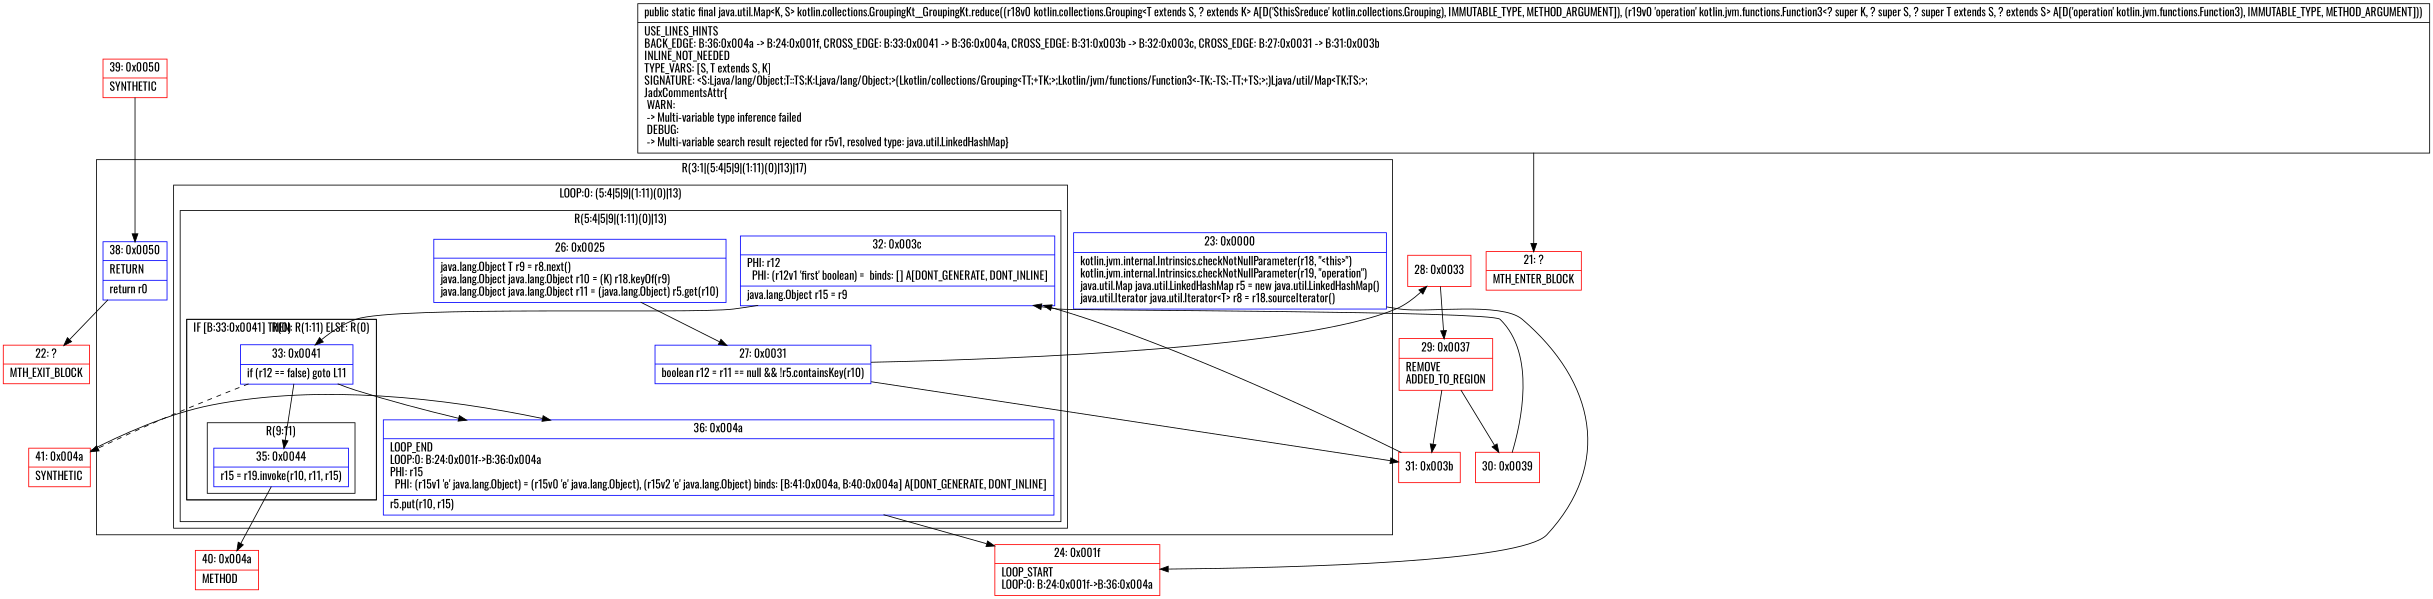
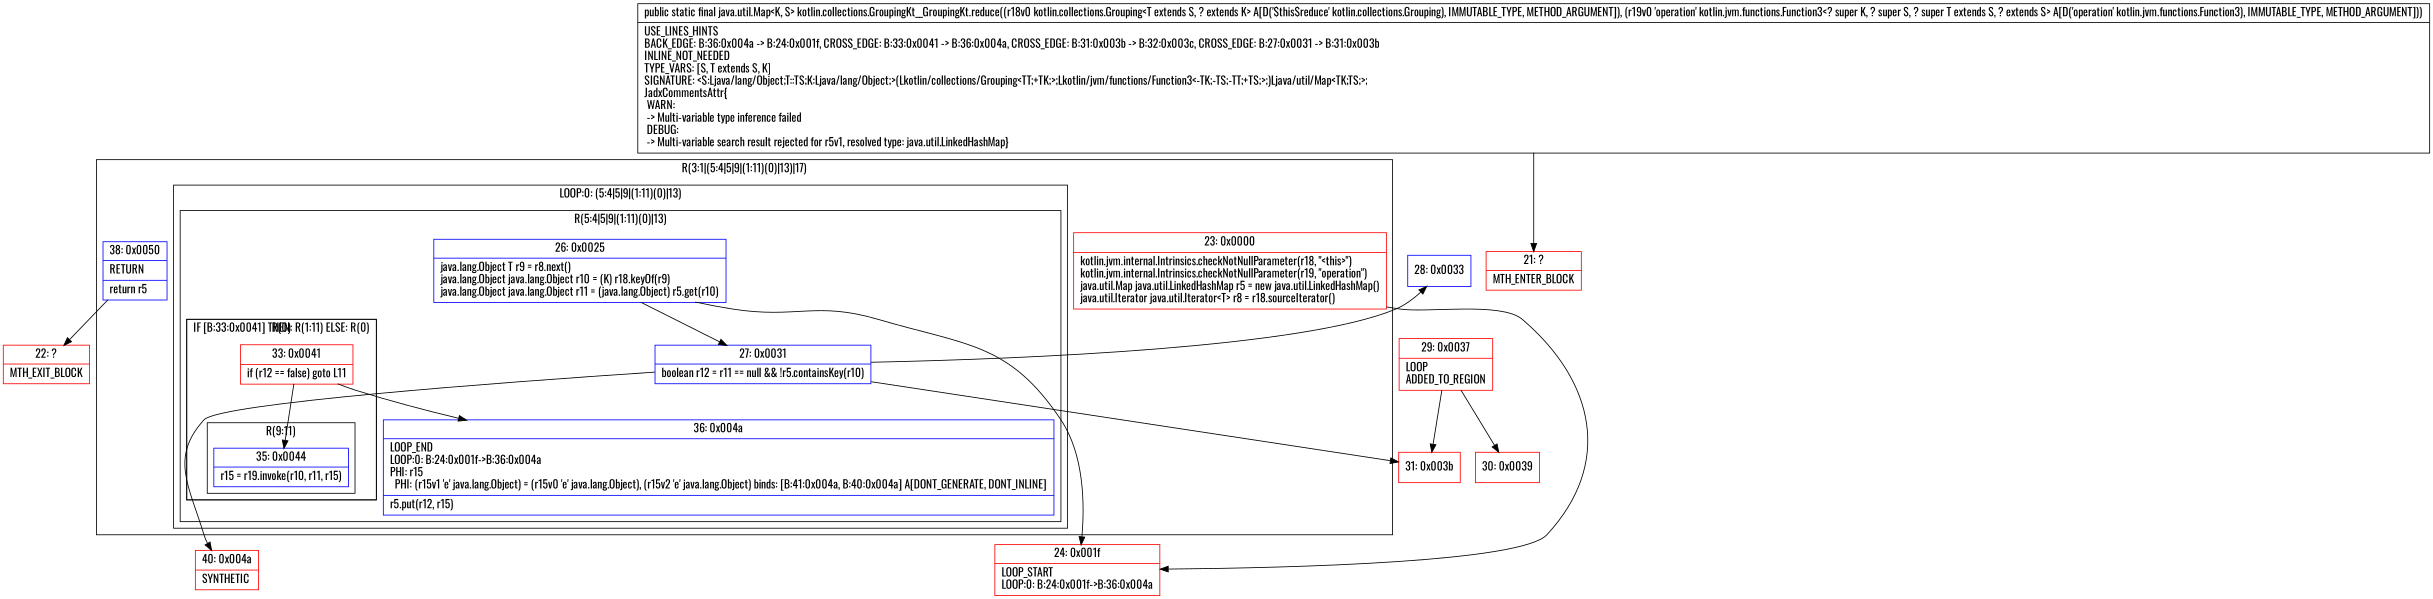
node "39: 0x0050": removed
node "32: 0x003c": removed
node "23: 0x0000": color blue -> red
node "28: 0x0033": color red -> blue
node "38: 0x0050": text "return r0" -> "return r5"
edge "28: 0x0033" -> "29: 0x0037": removed
node "33: 0x0041": color blue -> red
node "29: 0x0037": text "REMOVE" -> "LOOP"
node "41: 0x004a": removed
node "36: 0x004a": text "r5.put(r10, r15)" -> "r5.put(r12, r15)"
edge "35: 0x0044" -> "40: 0x004a": now "27: 0x0031" -> "40: 0x004a"
edge "36: 0x004a" -> "24: 0x001f": now "26: 0x0025" -> "24: 0x001f"
node "40: 0x004a": text "METHOD" -> "SYNTHETIC"
